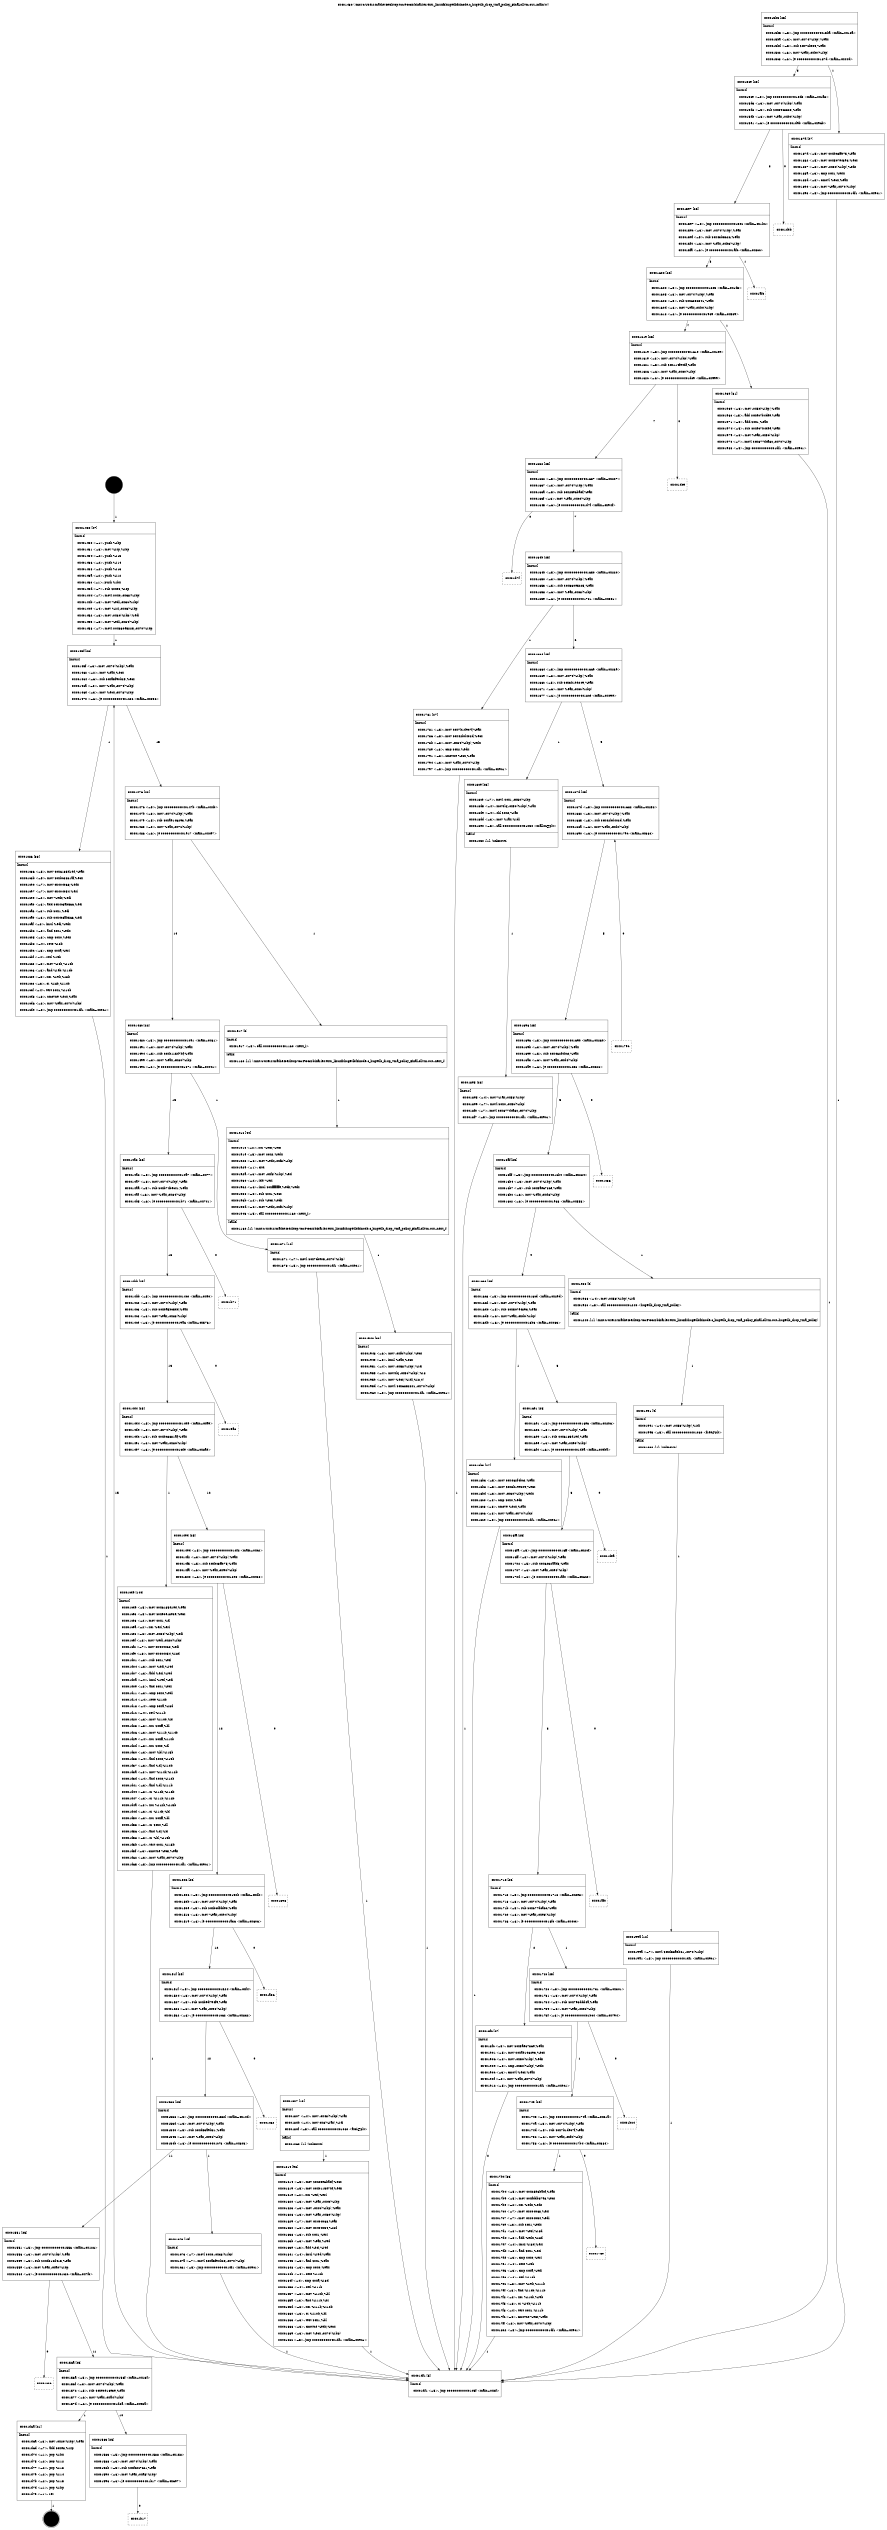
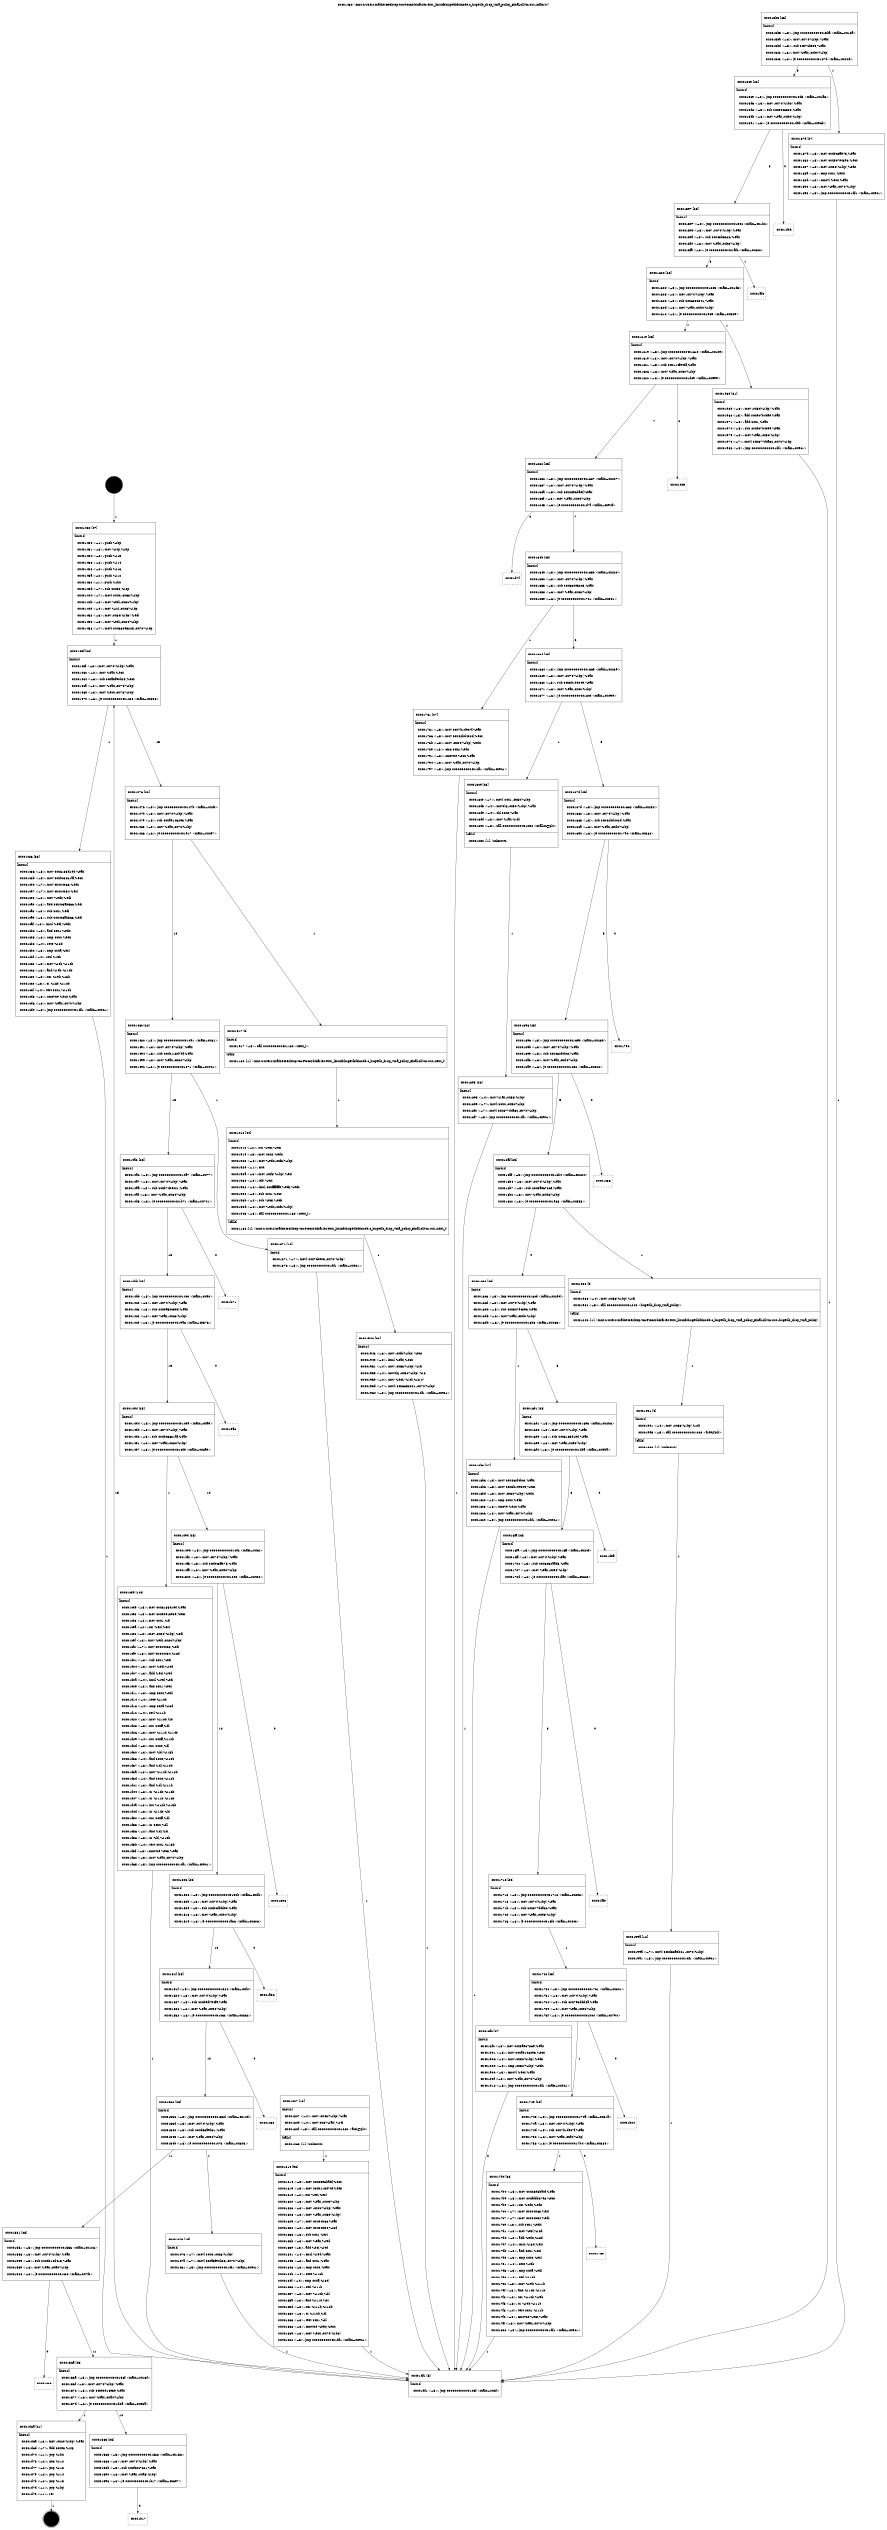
edge "0x40179c" -> "0x40167d [25]": reversed
edge "0x401713 [25]" -> "0x4018fc [27]": removed, label "2"
